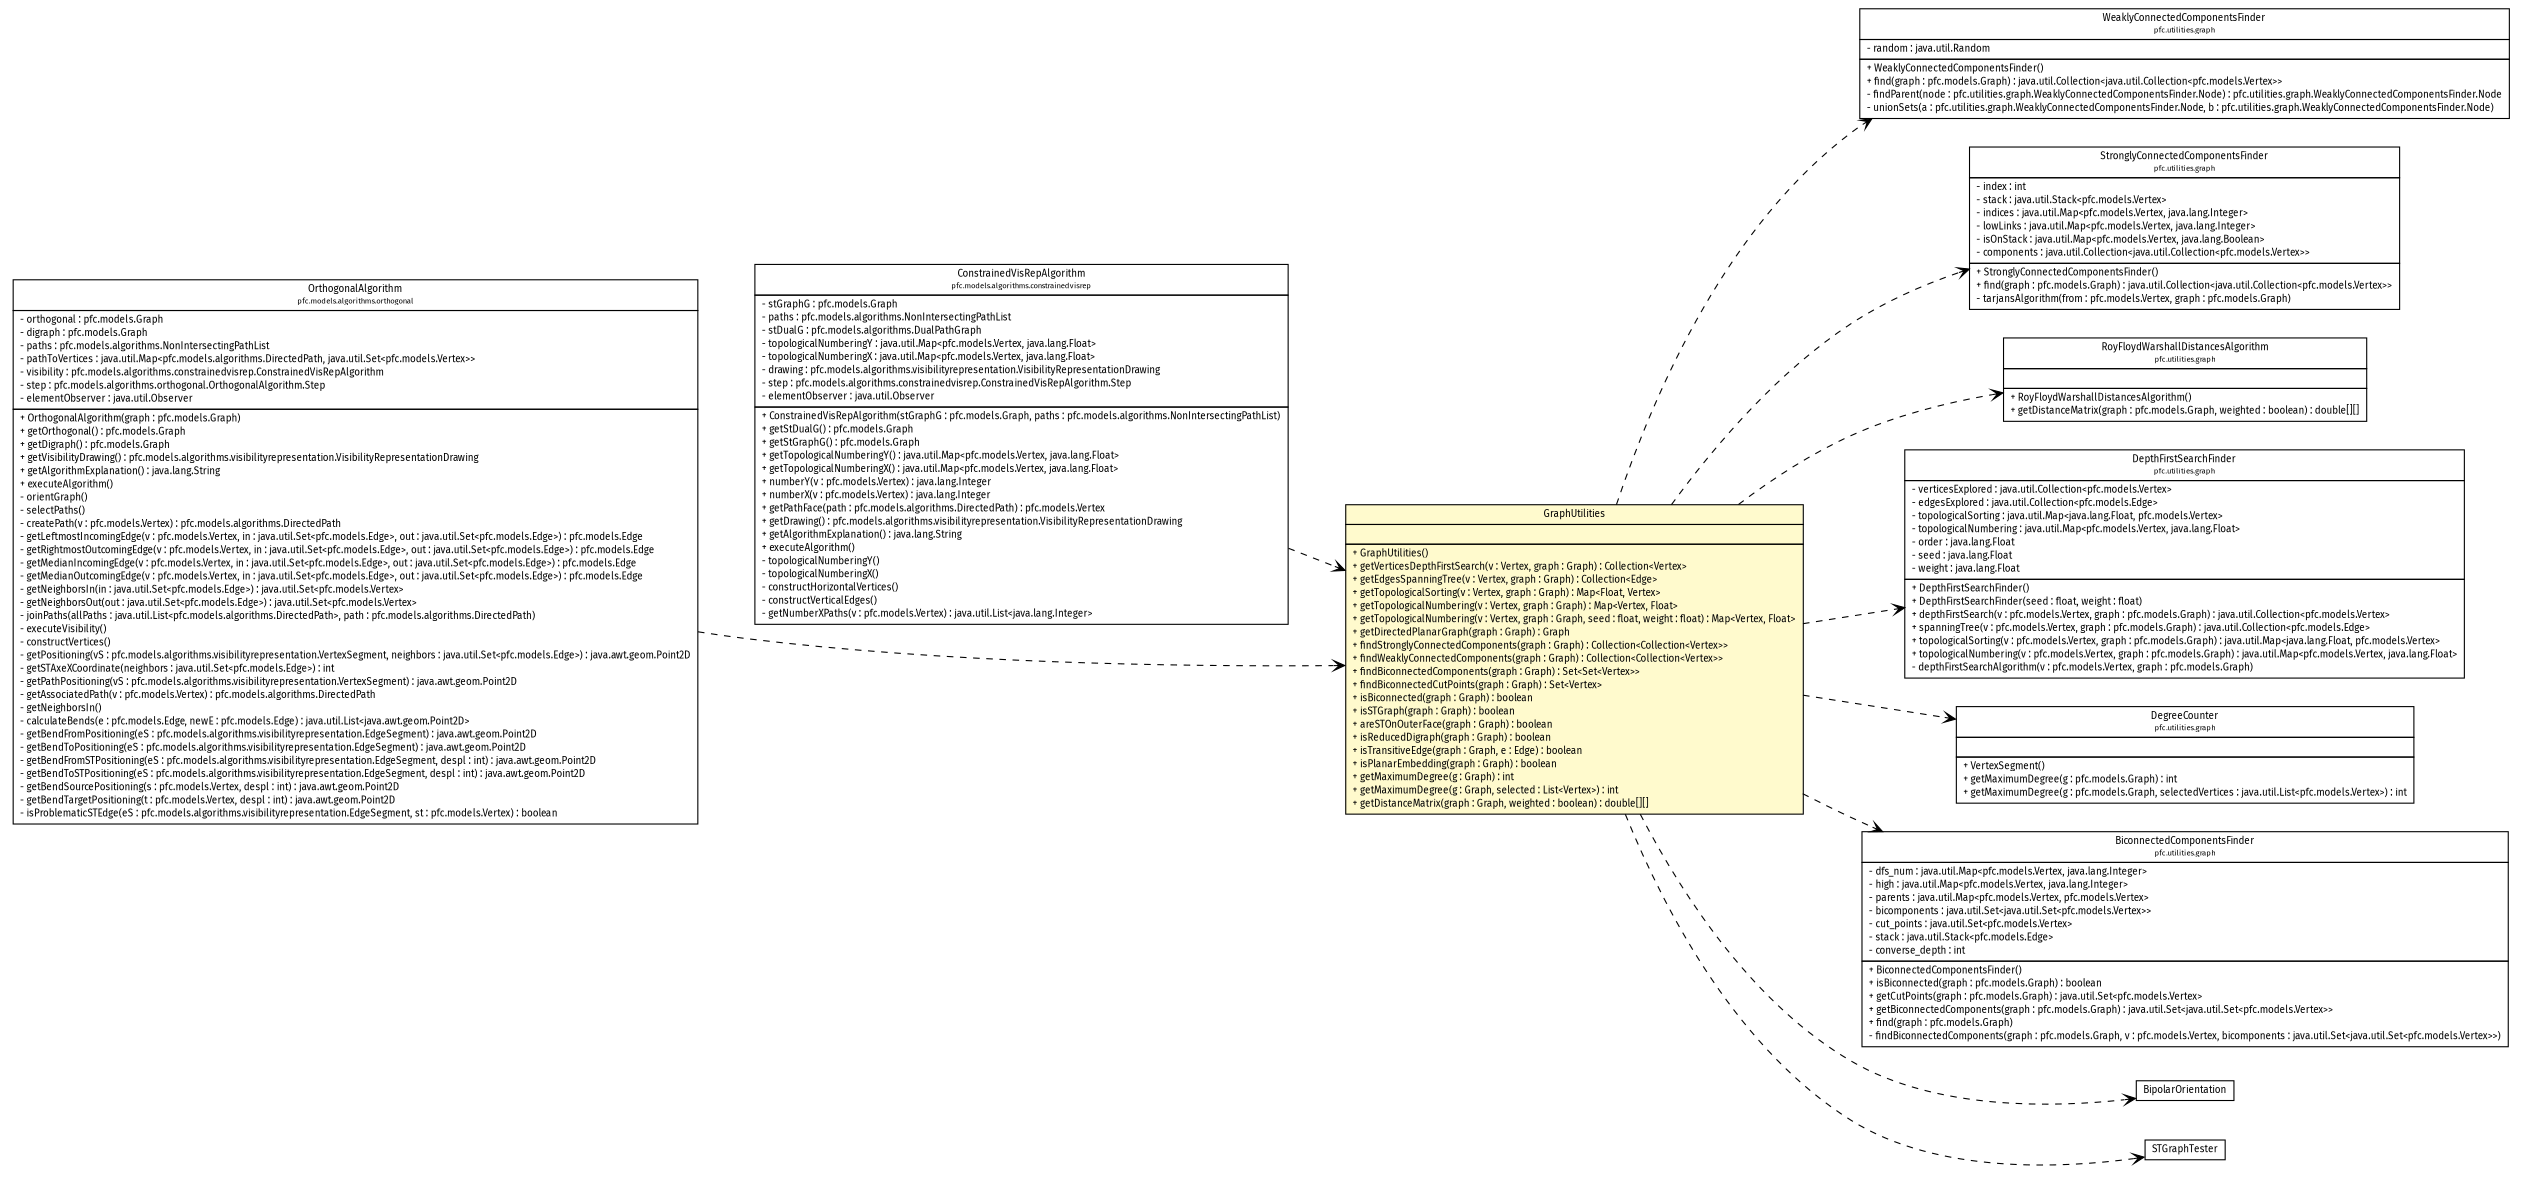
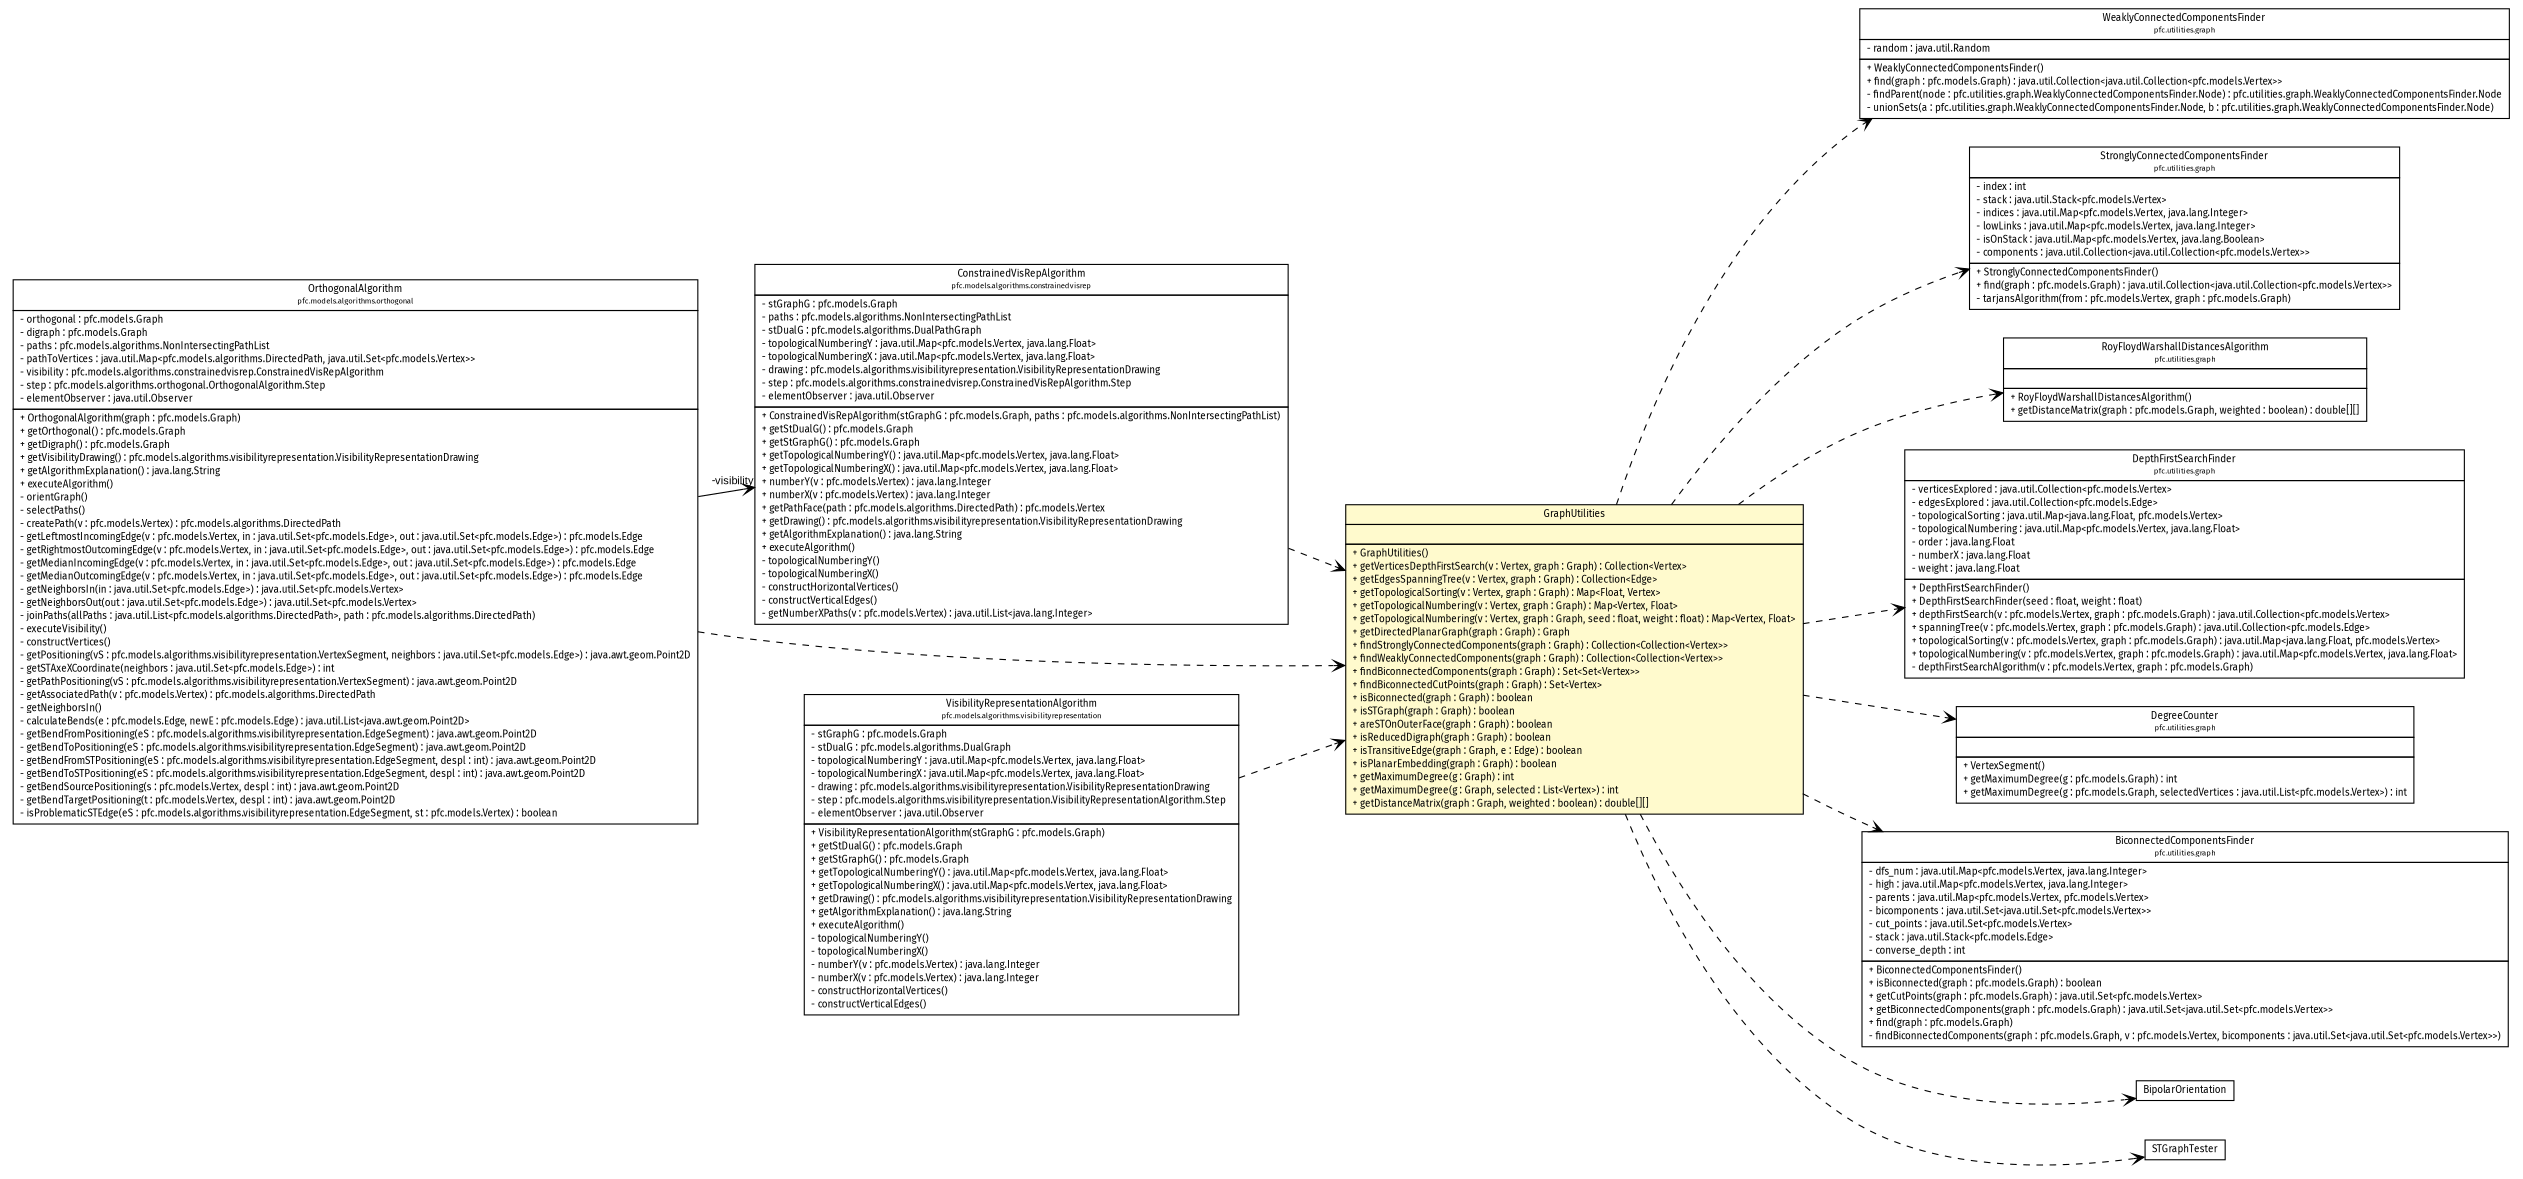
edge "OrthogonalAlgorithm" -> "ConstrainedVisRepAlgorithm": added
node "DepthFirstSearchFinder": text "- seed : java.lang.Float" -> "- numberX : java.lang.Float"
node "VisibilityRepresentationAlgorithm": added
